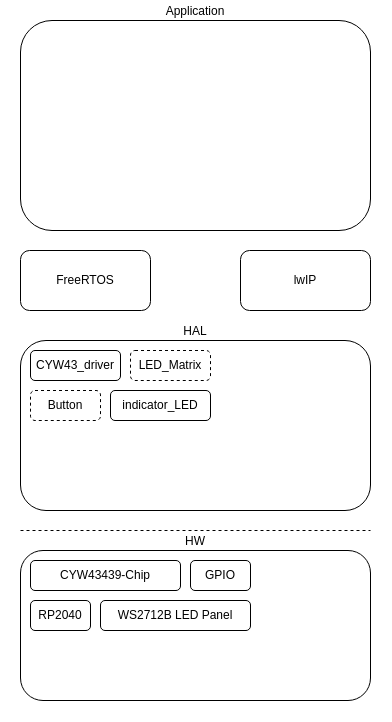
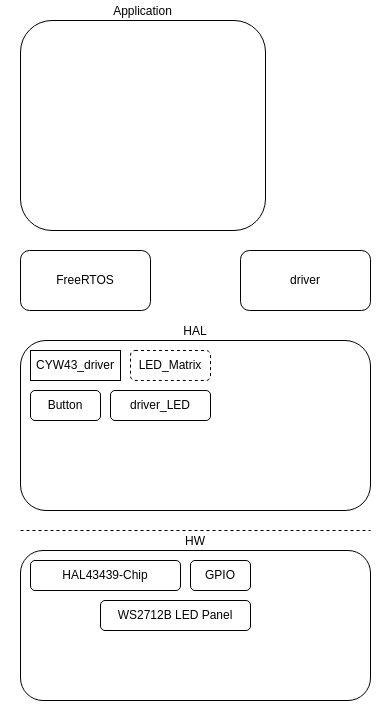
node "Application": size 350x210 -> 245x210
node "lwIP": label "lwIP" -> "driver"
node "CYW43_driver": shape rounded rectangle -> rectangle
node "Button": style dashed -> solid
node "indicator_LED": label "indicator_LED" -> "driver_LED"
node "CYW43439-Chip": label "CYW43439-Chip" -> "HAL43439-Chip"
node "RP2040": removed
